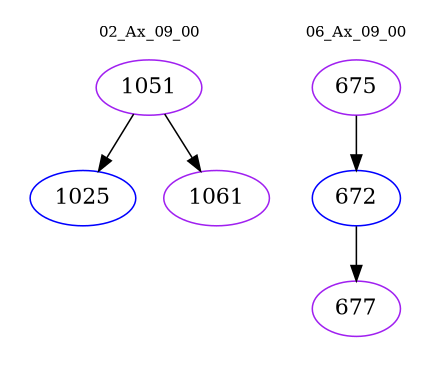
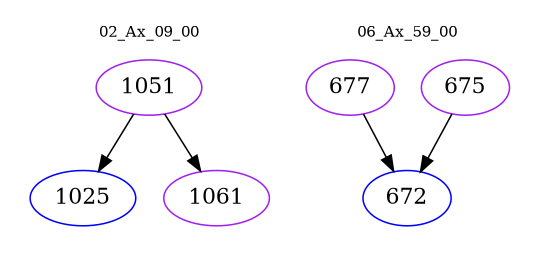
cluster "06_Ax_09_00": label "06_Ax_09_00" -> "06_Ax_59_00"
edge "672" -> "677": reversed
